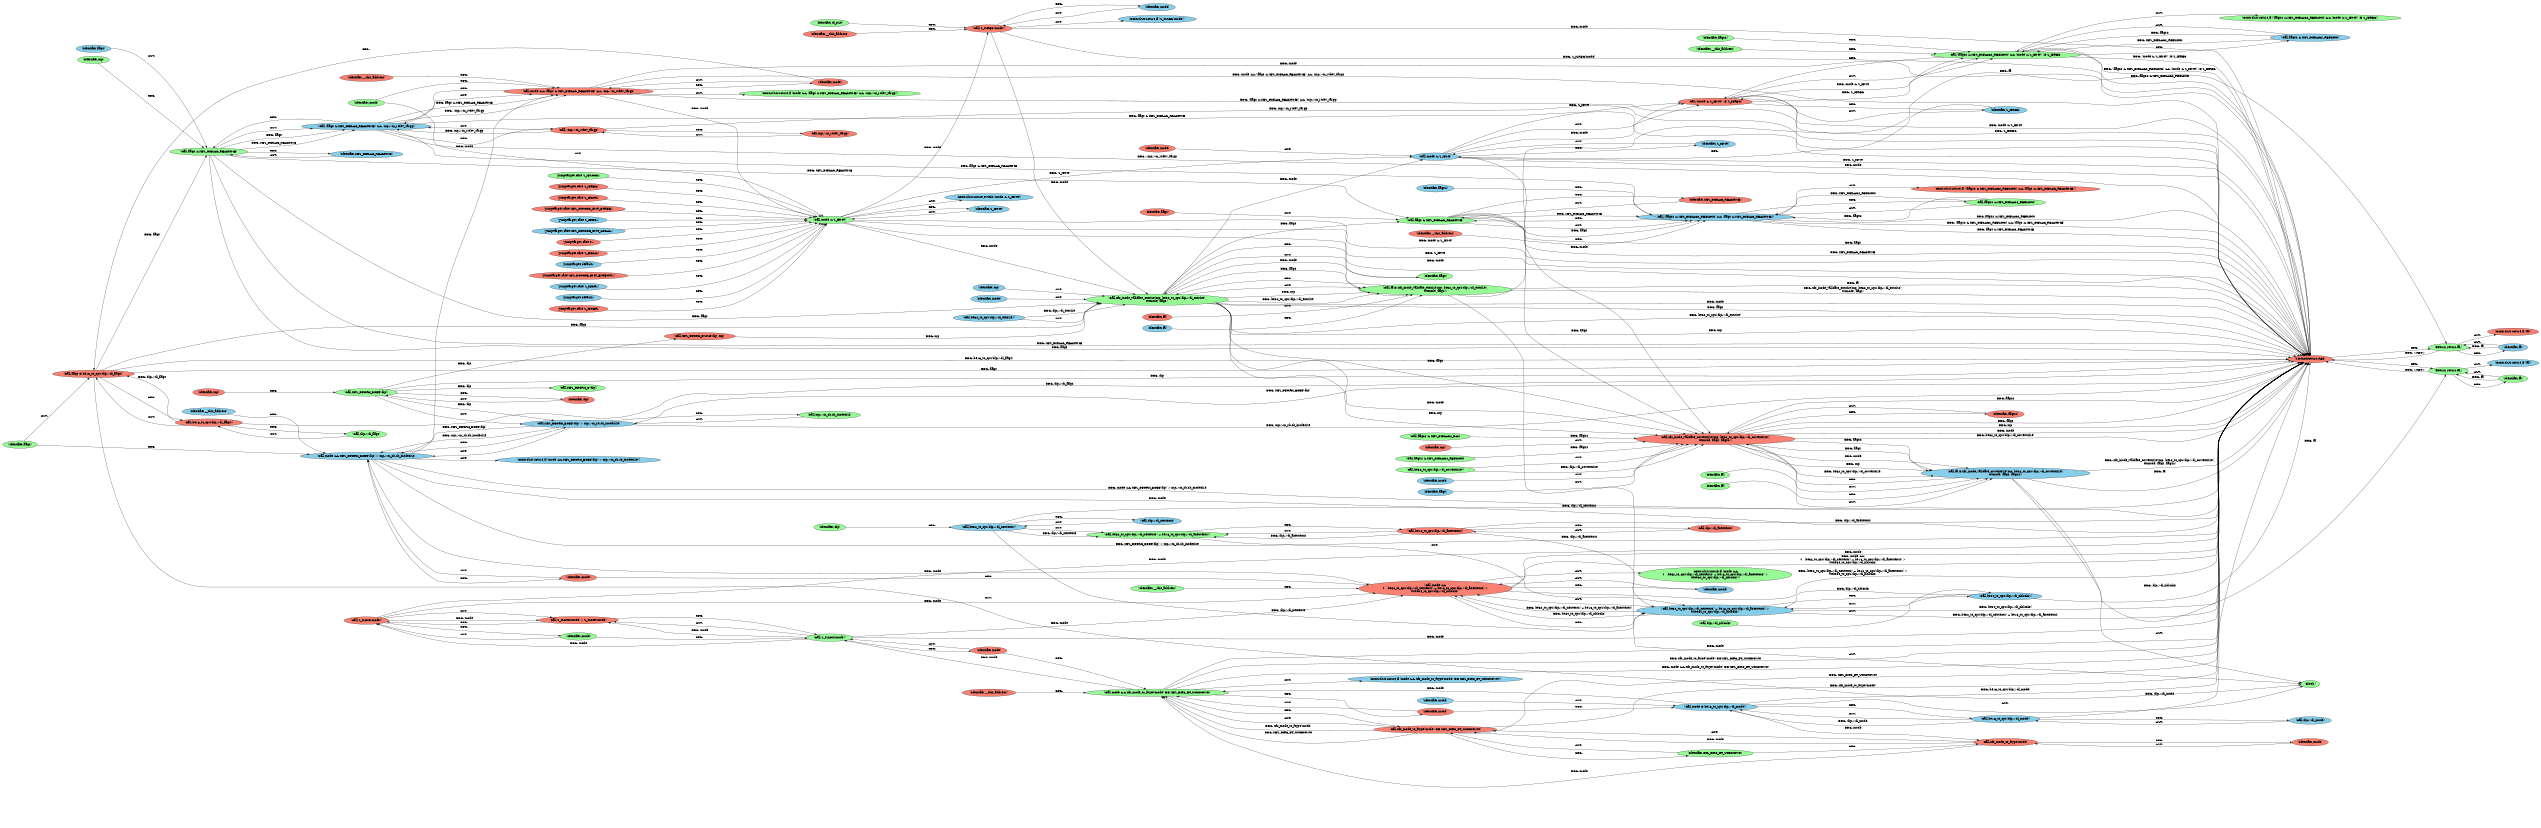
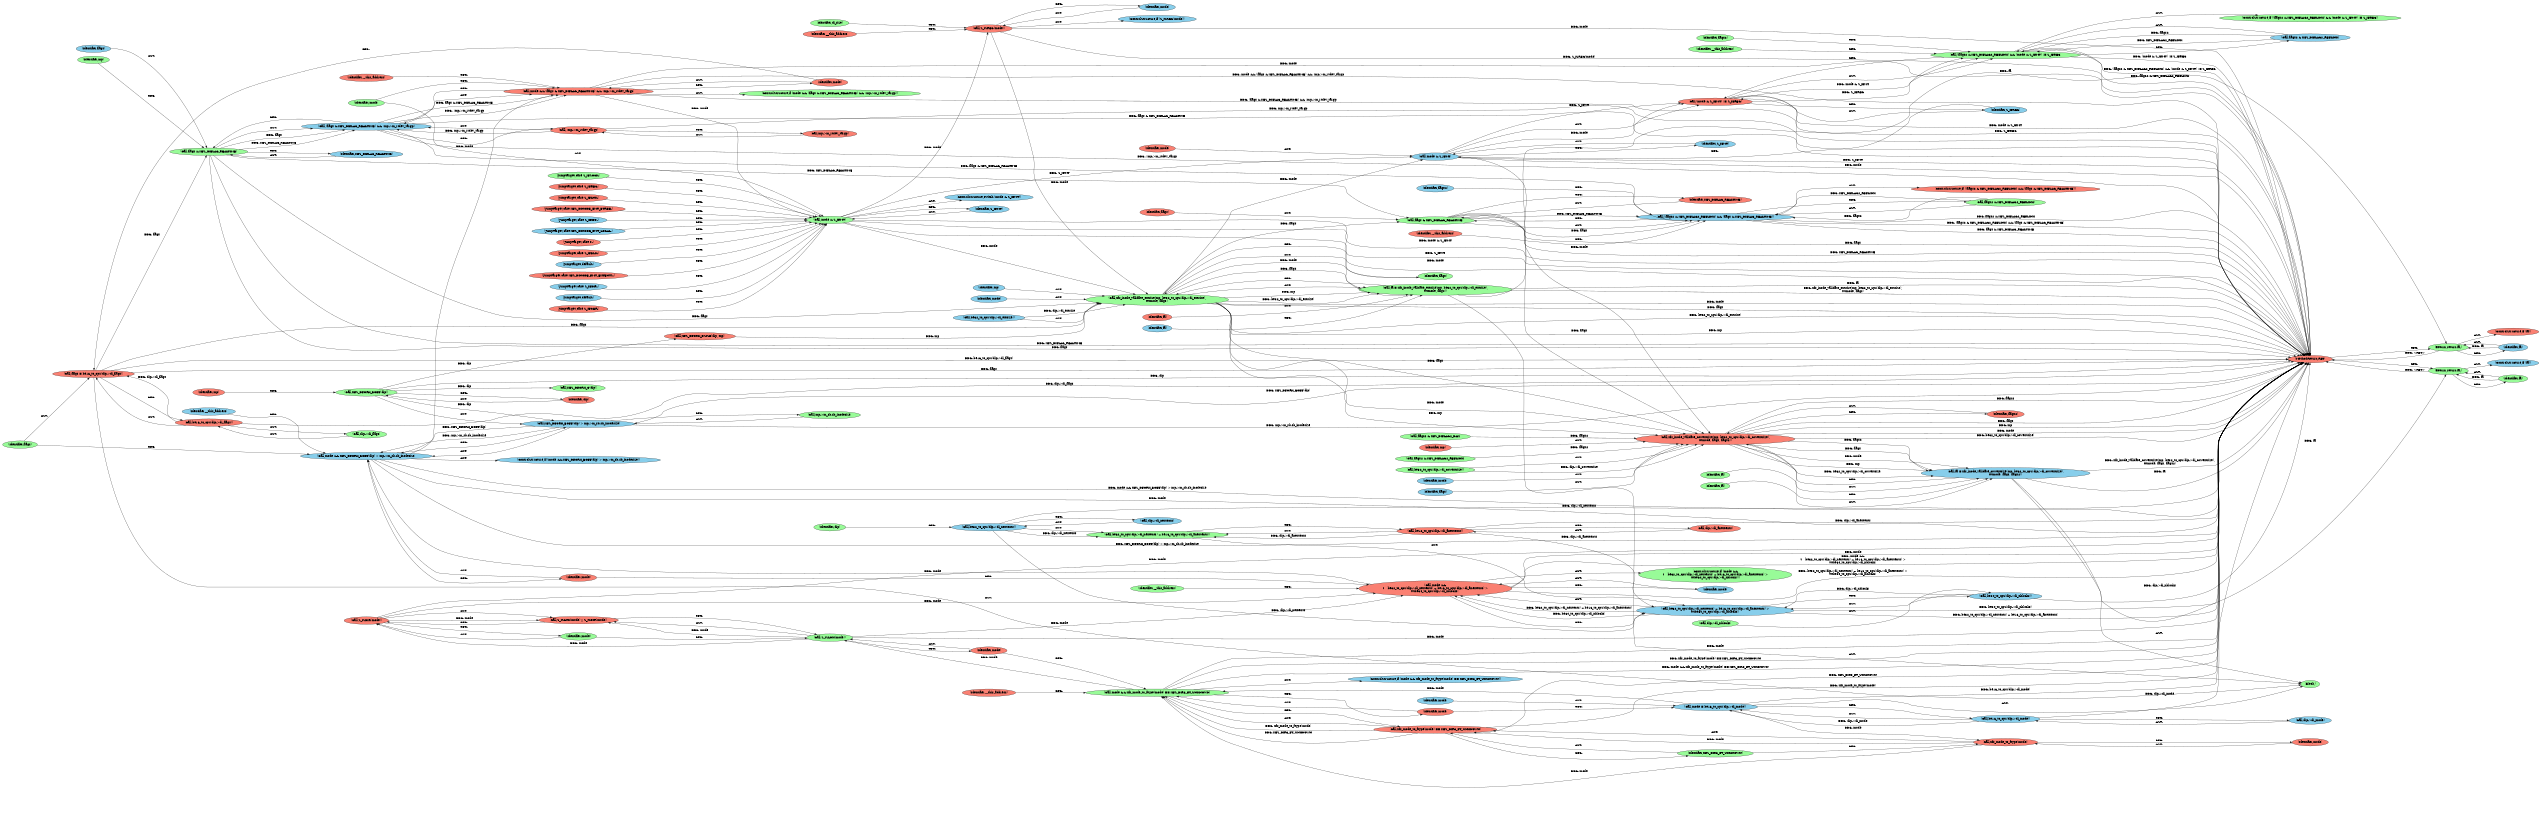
edge "(Call,be16_to_cpu(dip->di_flags))" -> "(Call,dip->di_flags)": label "CFG: " -> "AST: "
node "(Identifier,DIR_DIR3_FT_UNKNOWN)": label "(Identifier,DIR_DIR3_FT_UNKNOWN)" -> "(Identifier,XFS_DIR3_FT_UNKNOWN)"
